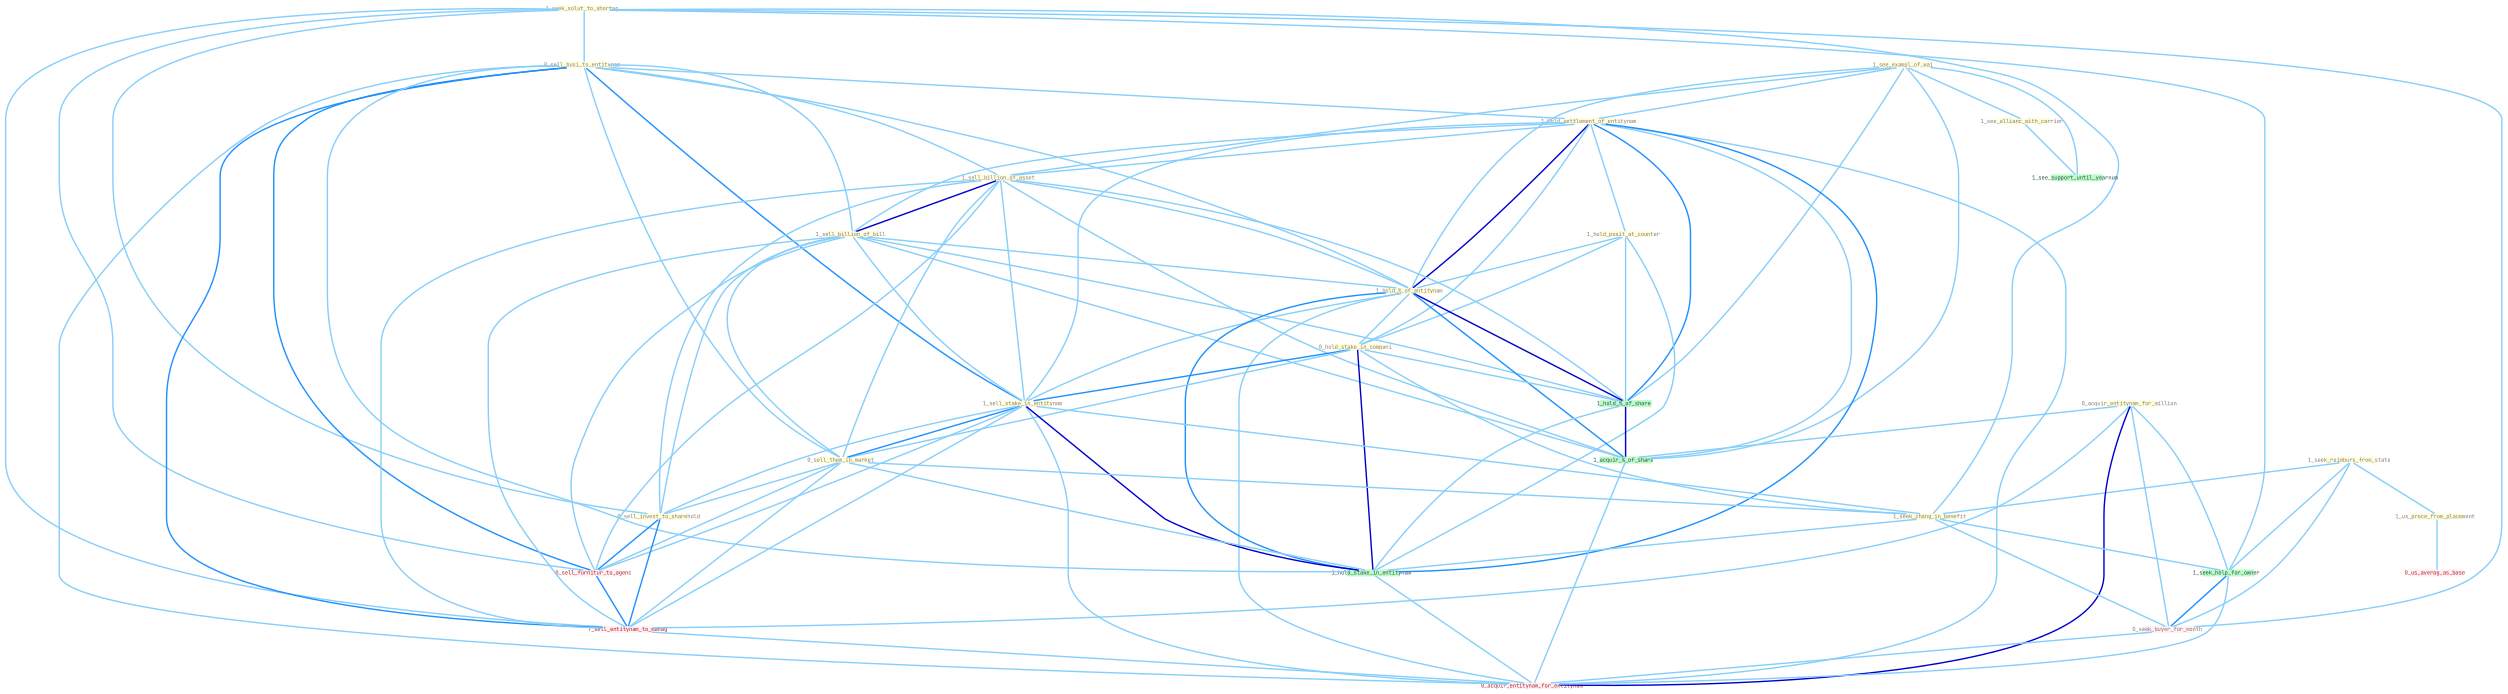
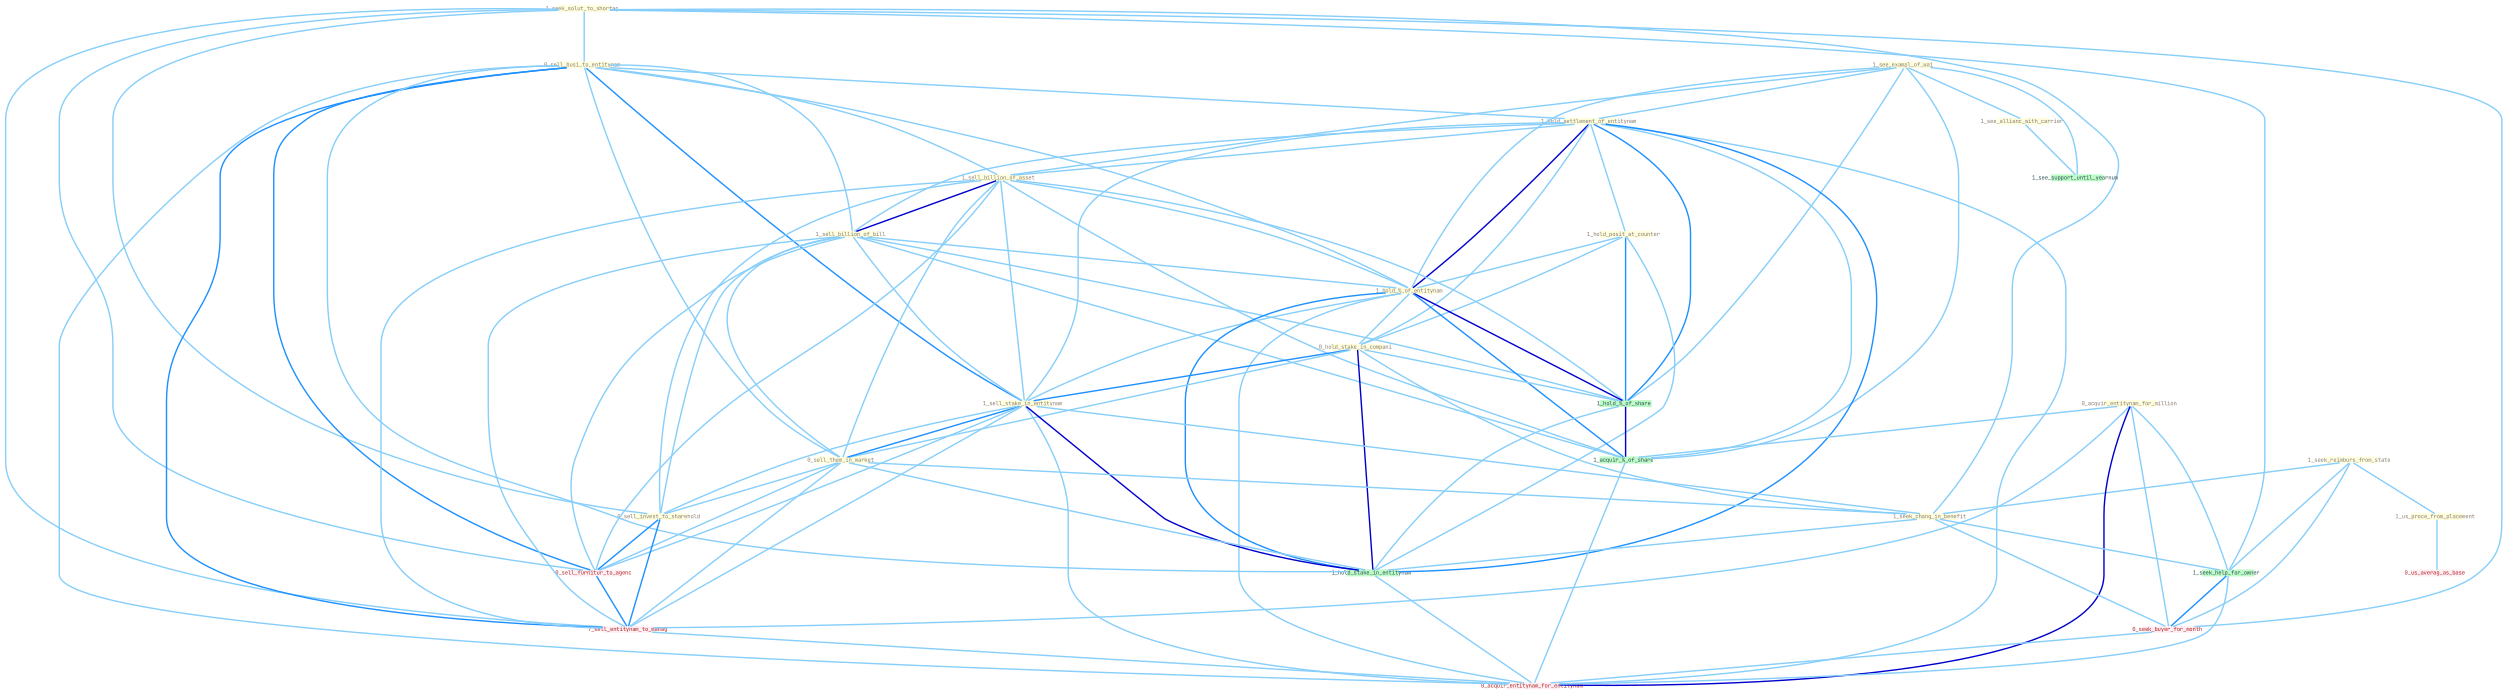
edge "1_hold_posit_at_counter" -- "1_hold_%_of_share": color #87cefa -> #1e90ff
node "0_seek_buyer_for_month": fontcolor #8b7d6b -> #b22222
